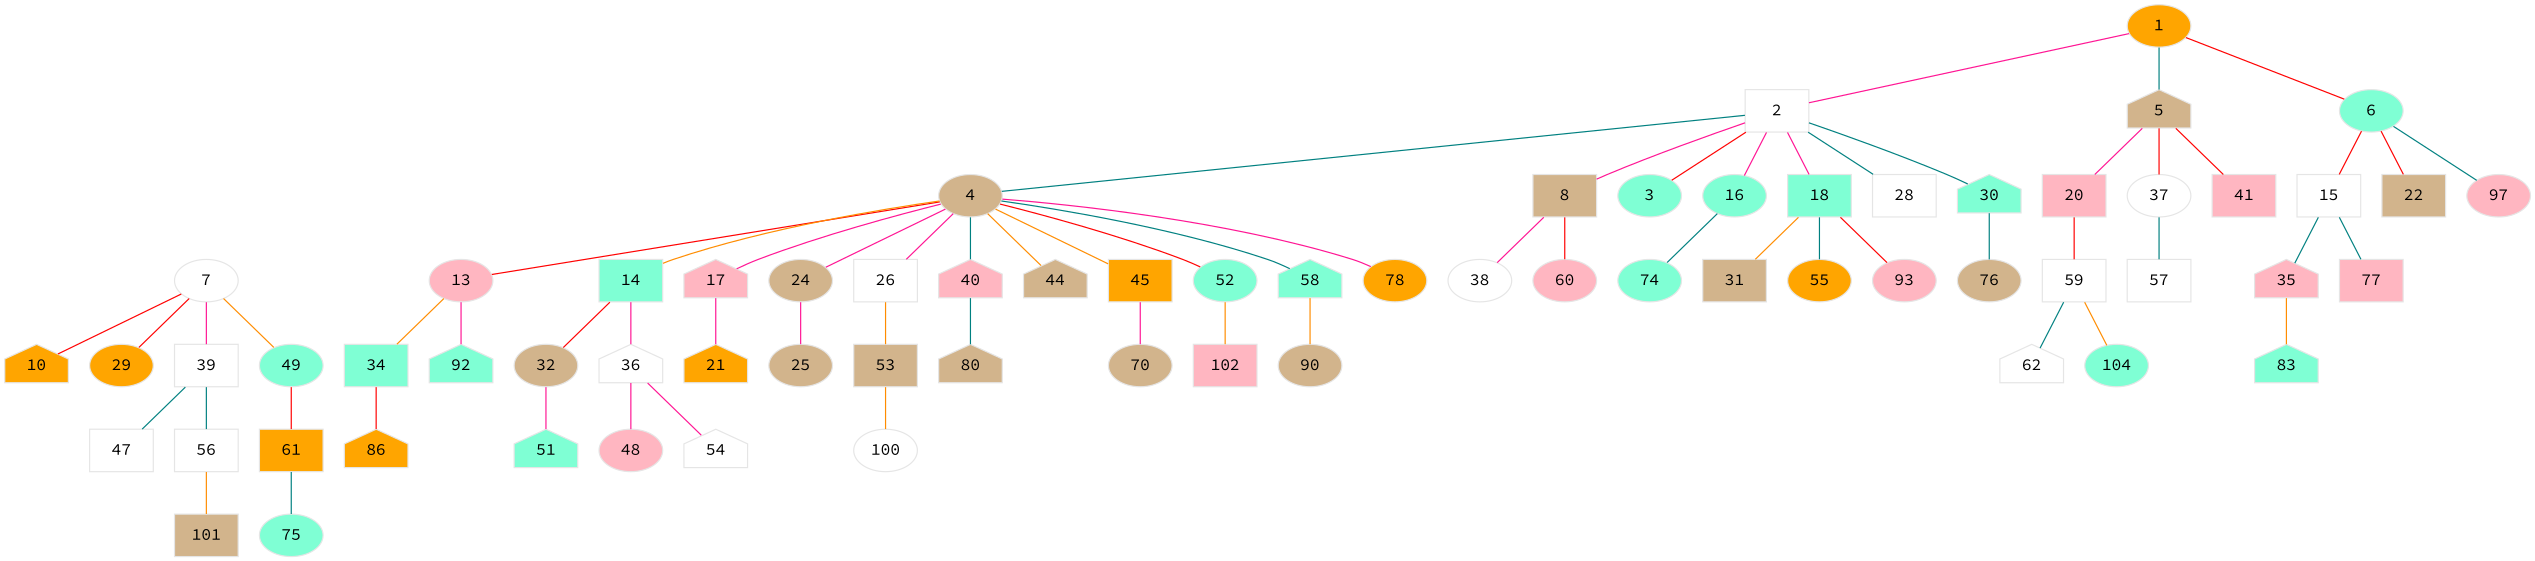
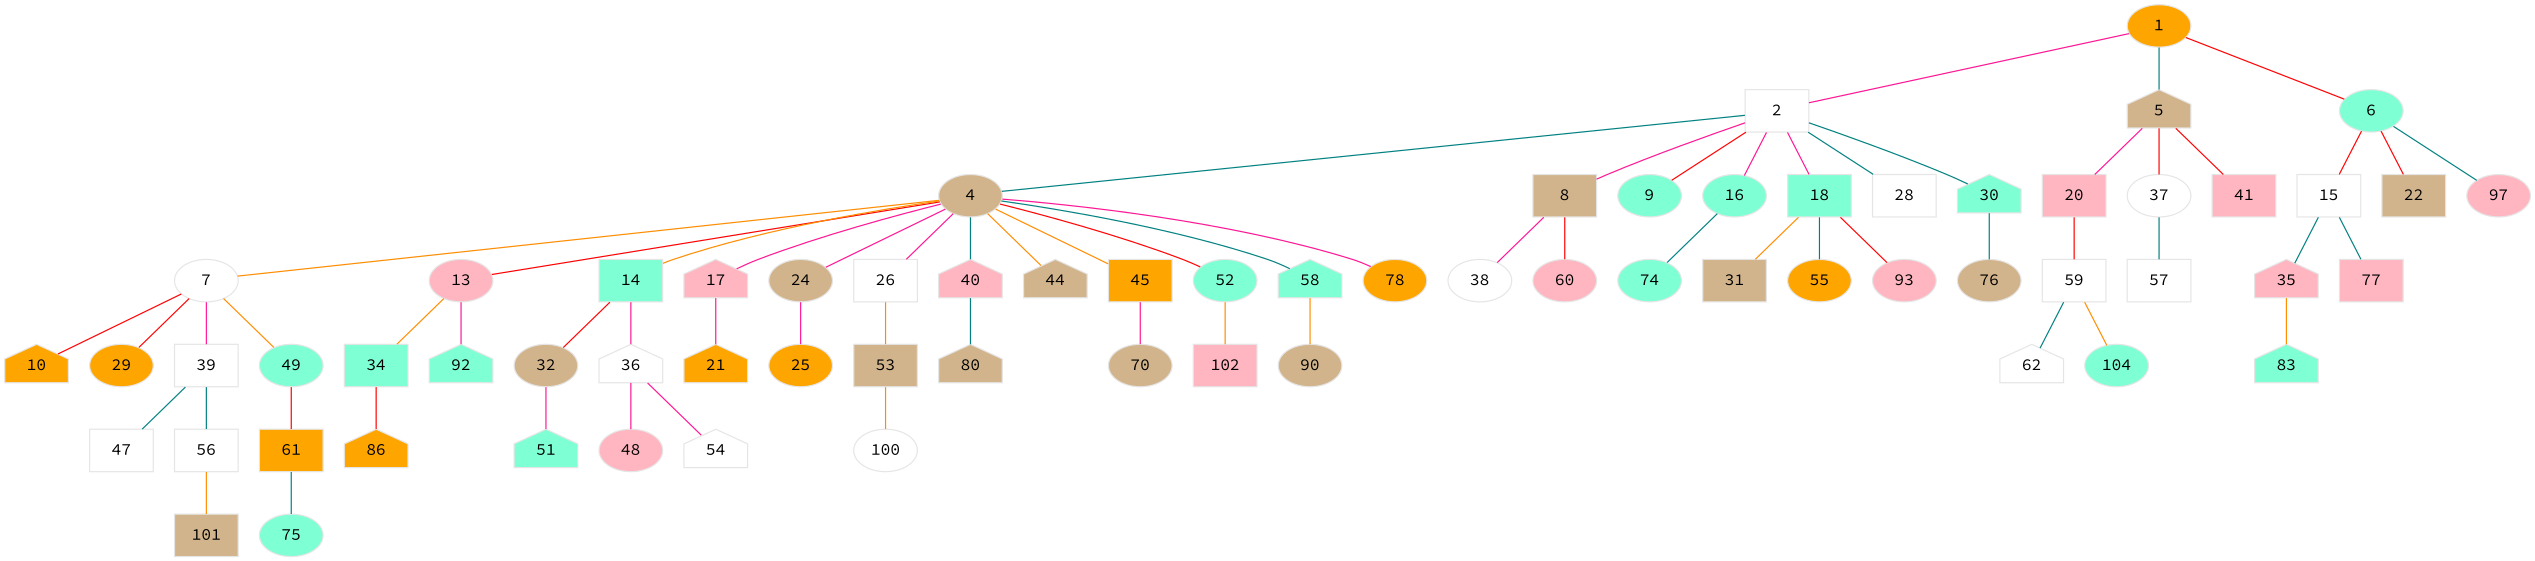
node "3": label "3" -> "9"
edge "4" -- "7": added
node "25": fillcolor tan -> orange
